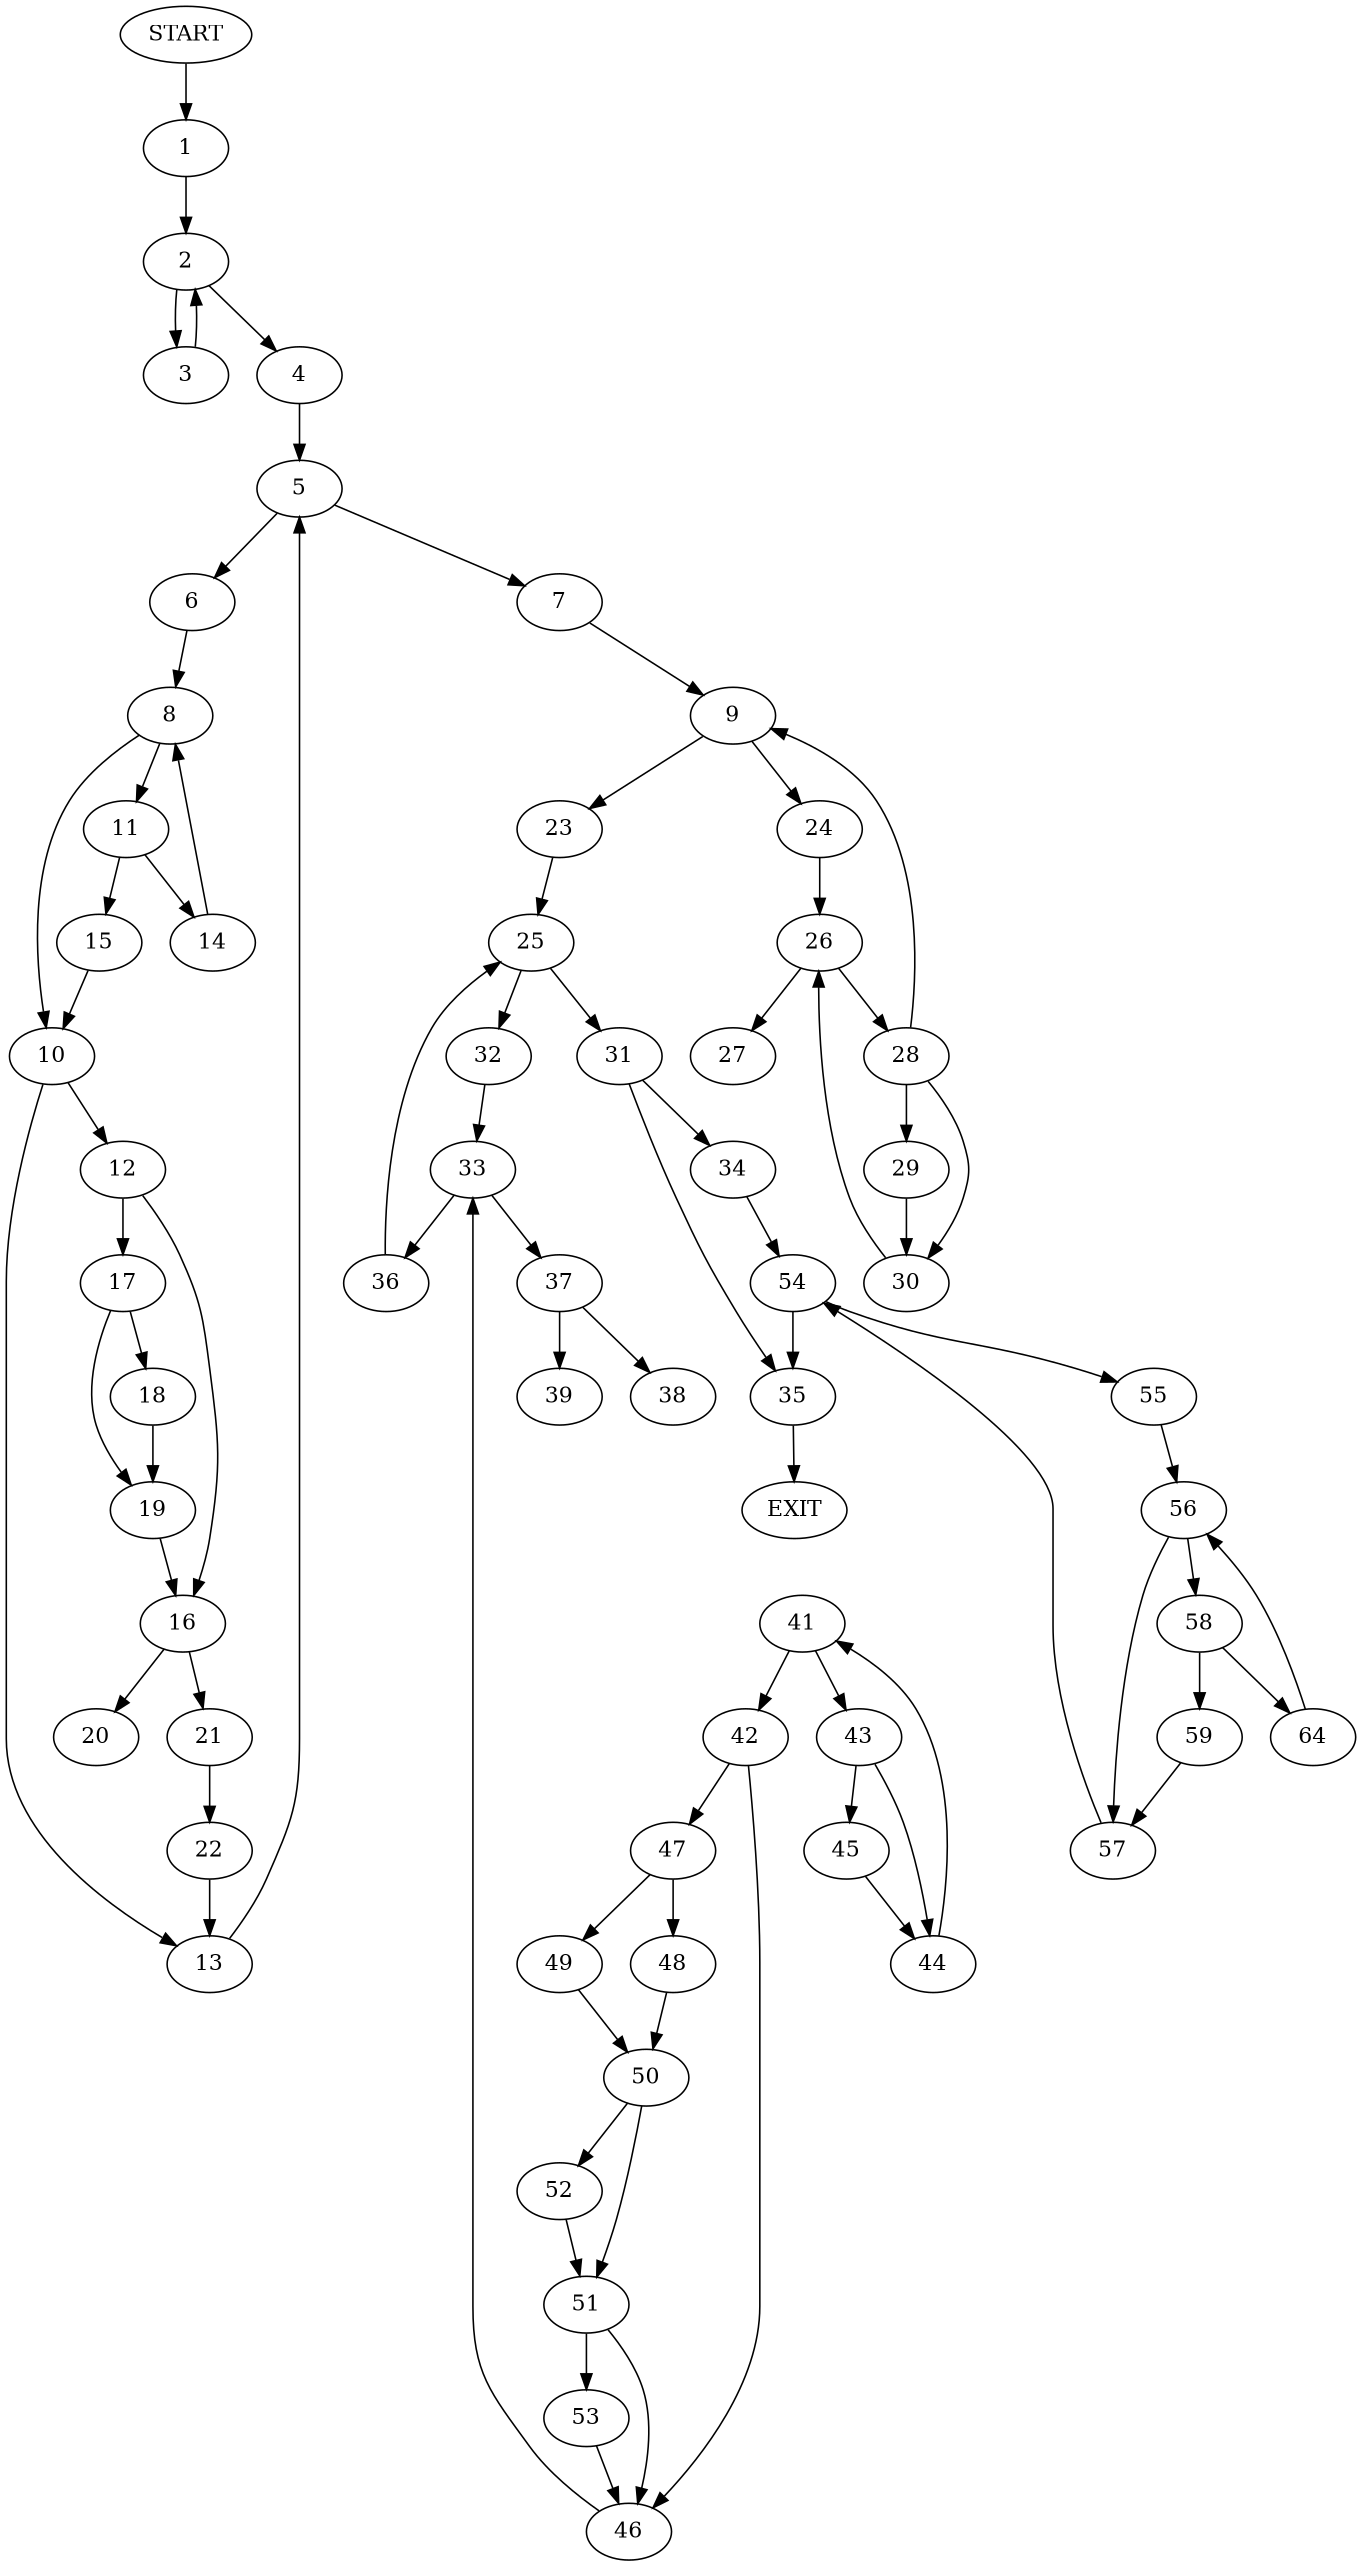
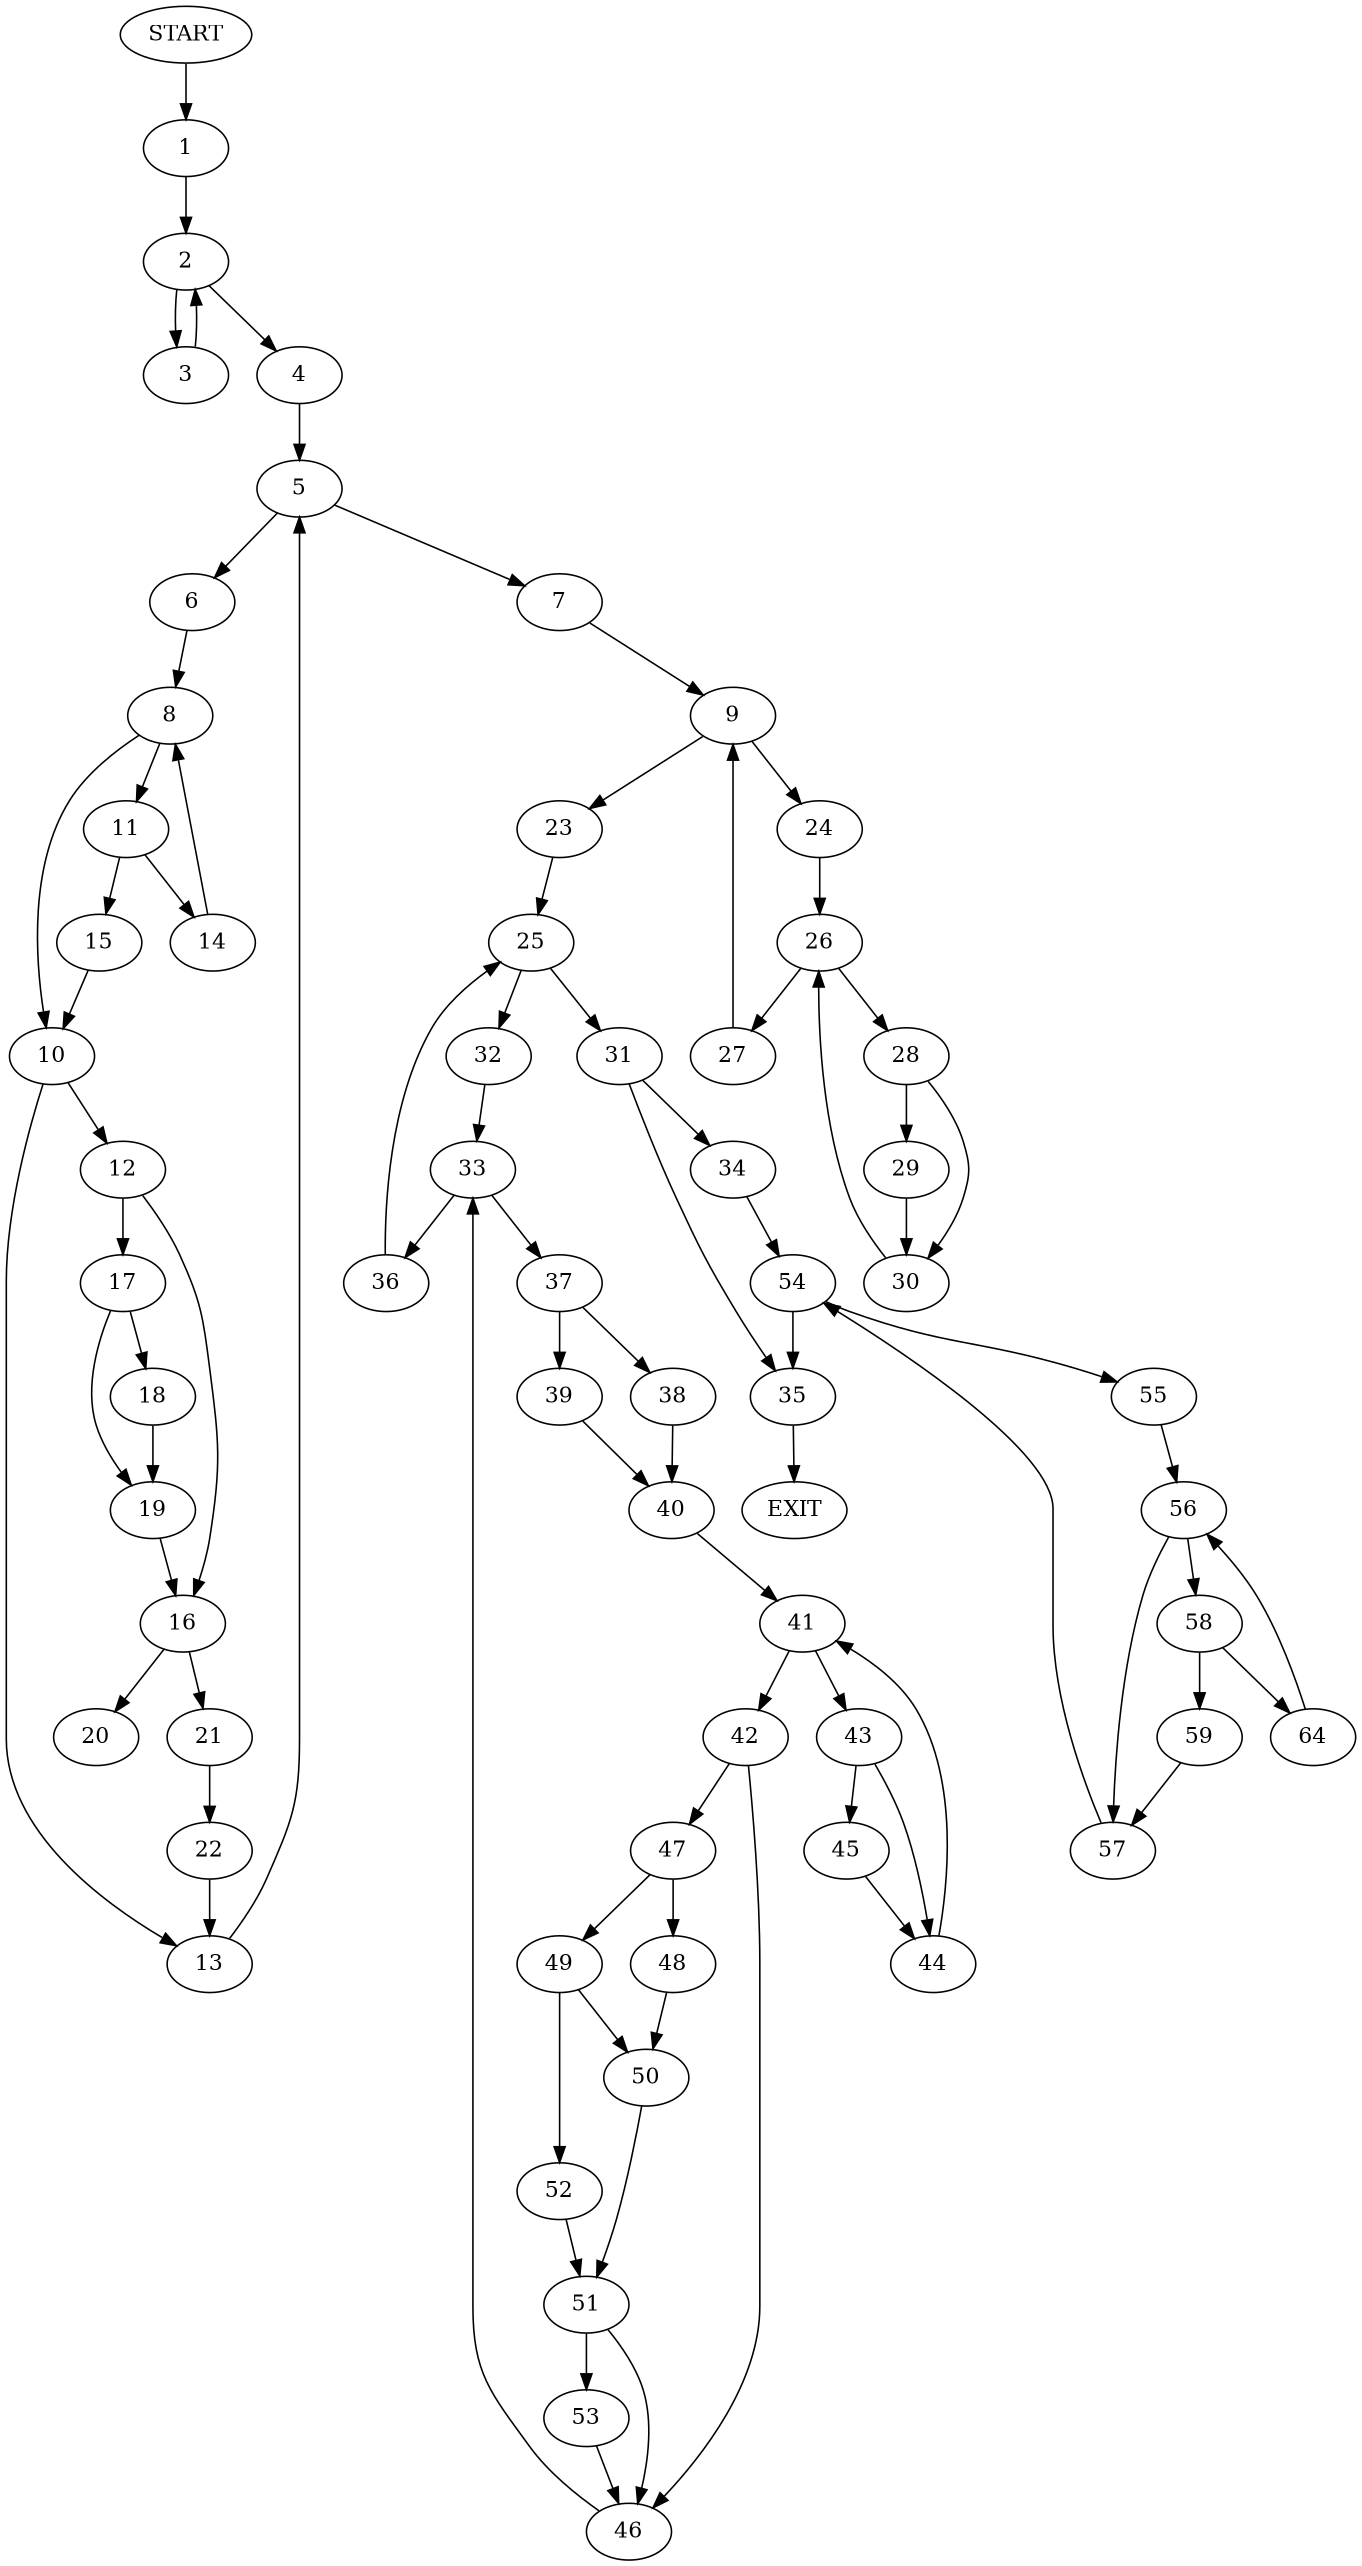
edge "28" -> "9": now "27" -> "9"
node "40": added
edge "50" -> "52": now "49" -> "52"
